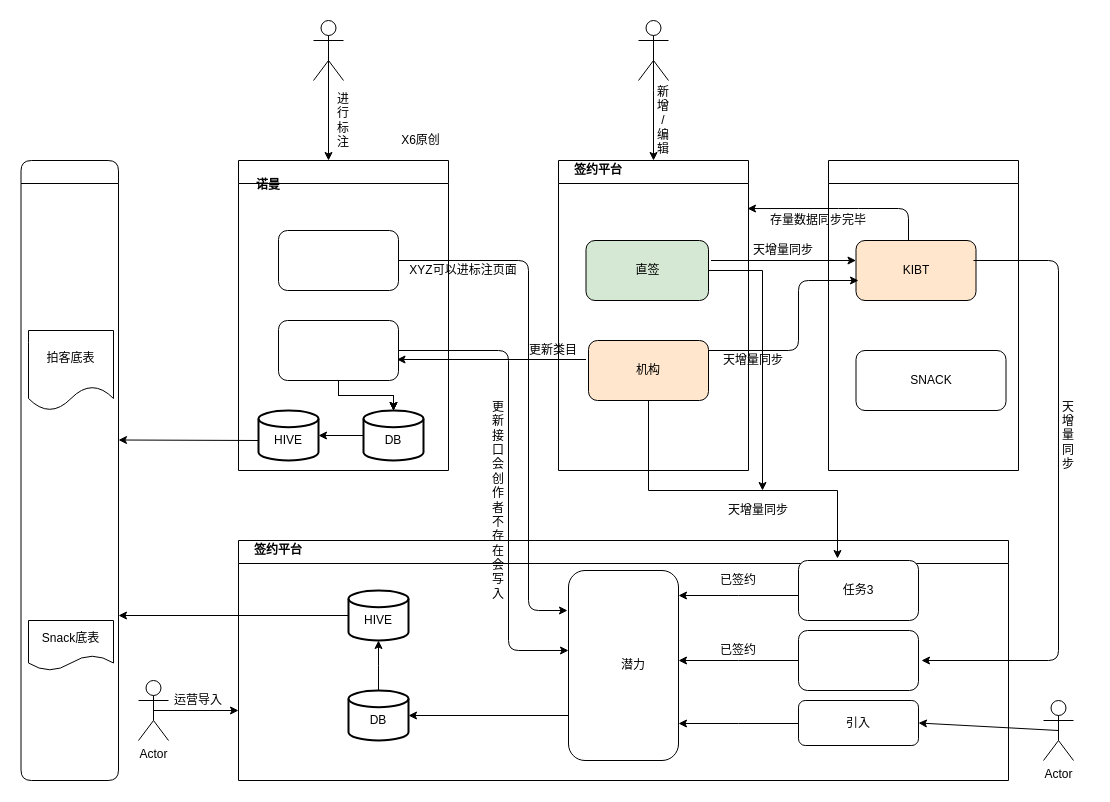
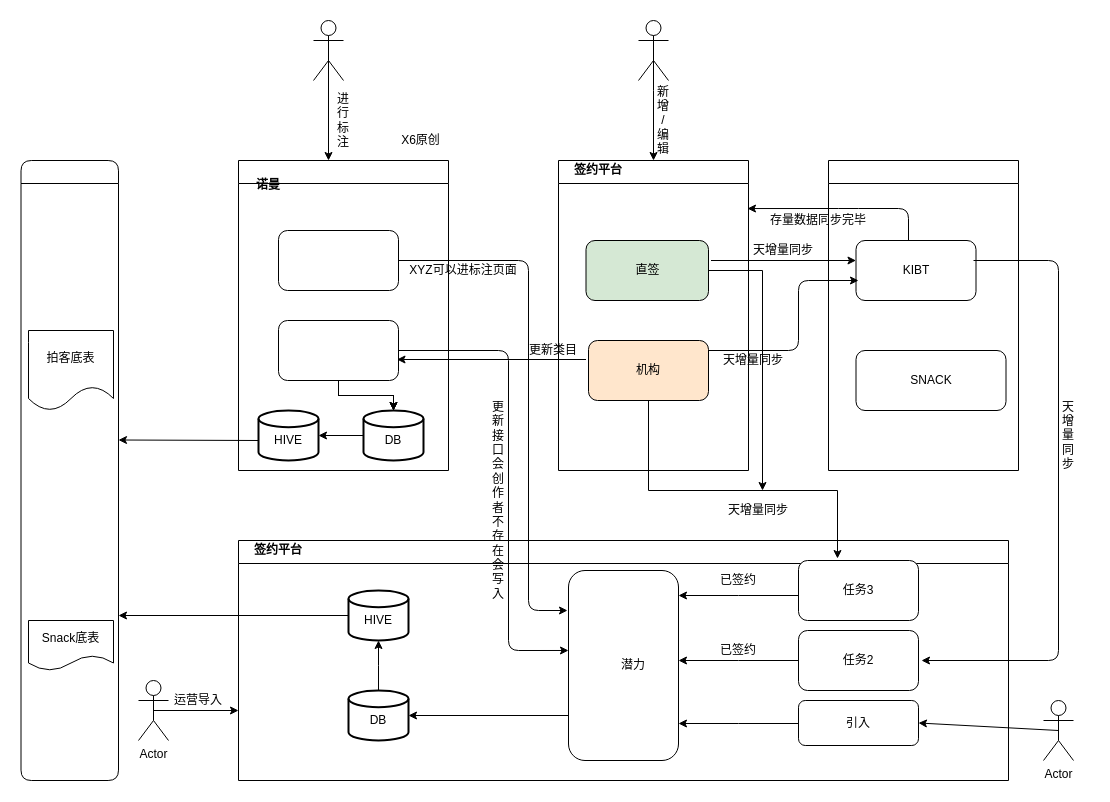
node "KIBT": fillcolor #ffe6cc -> #ffffff
node "任务2": added
